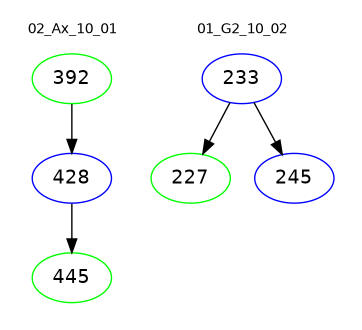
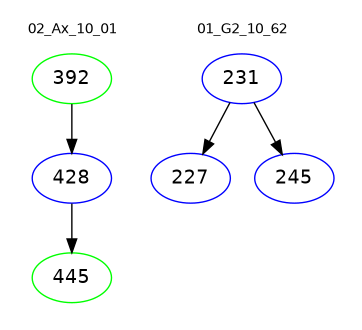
cluster "01_G2_10_02": label "01_G2_10_02" -> "01_G2_10_62"
node "233": label "233" -> "231"
node "227": color green -> blue
